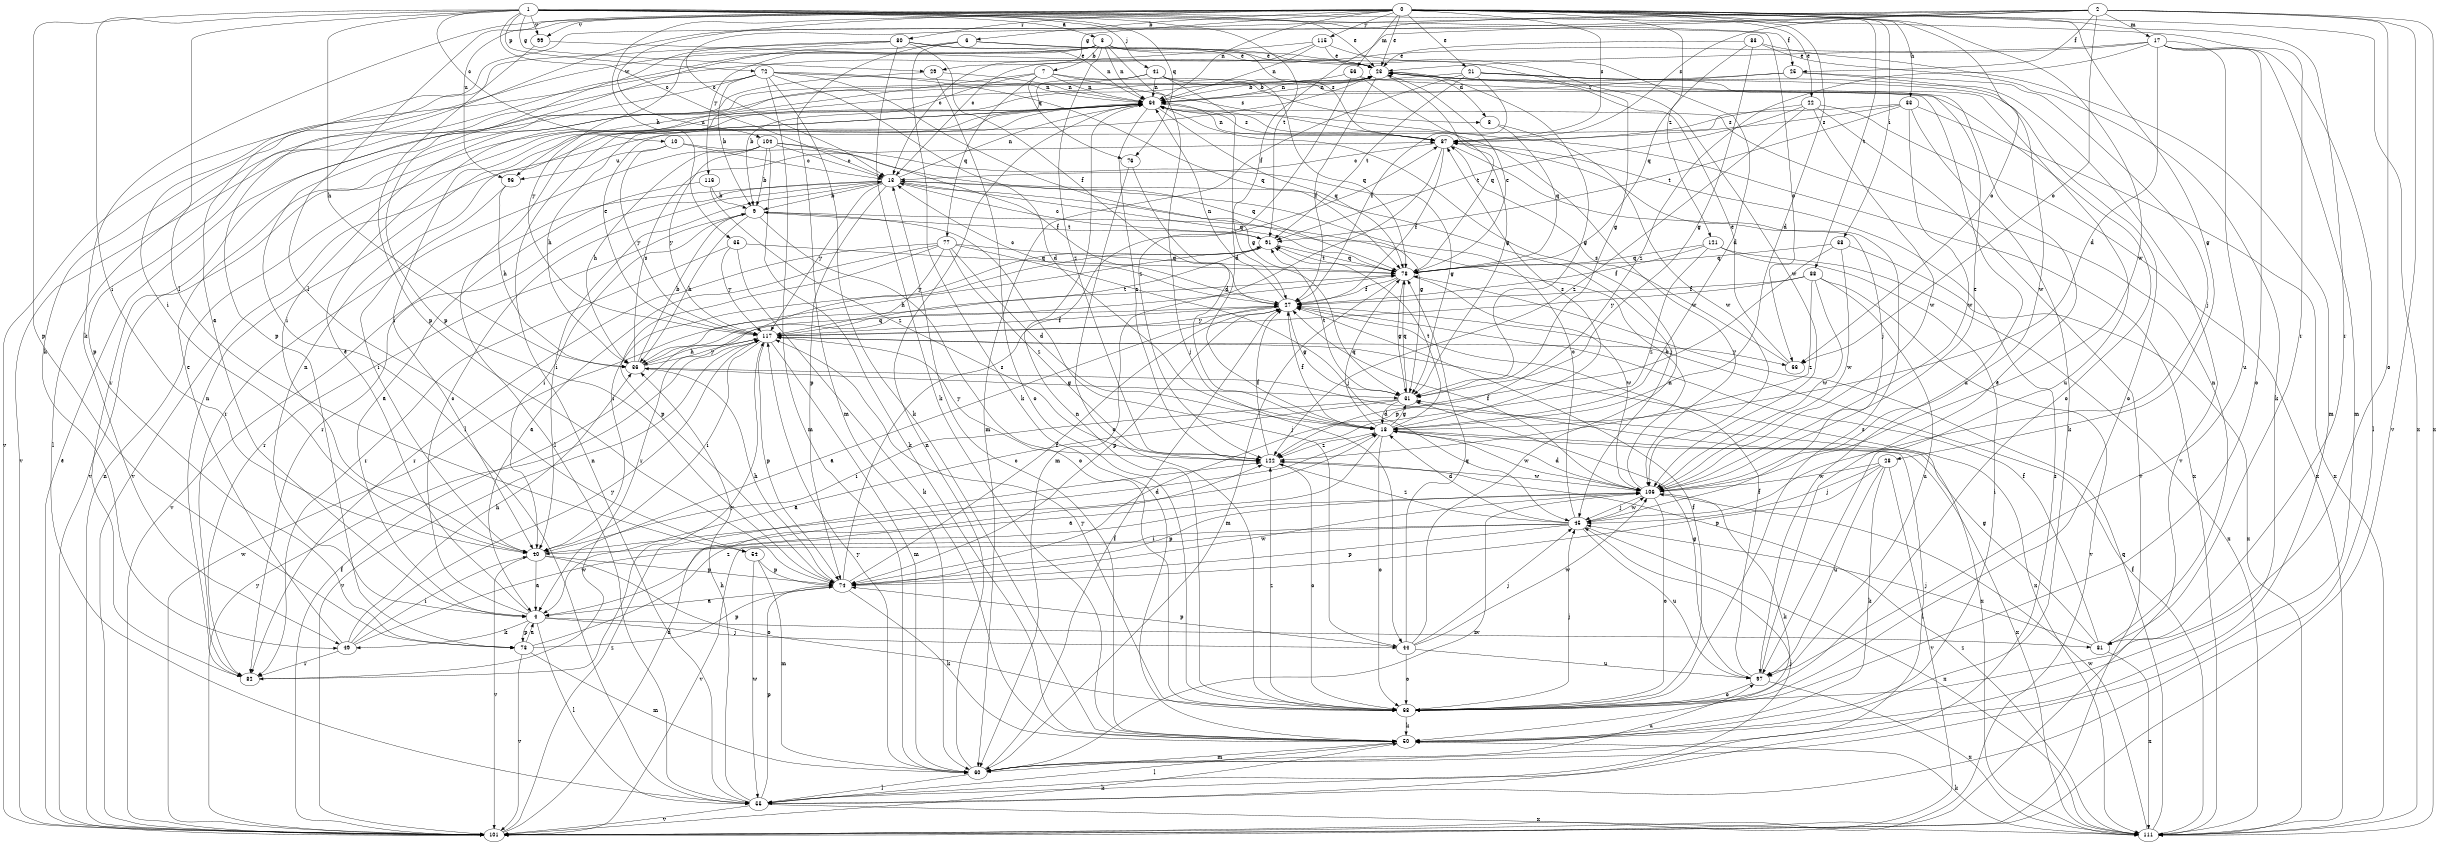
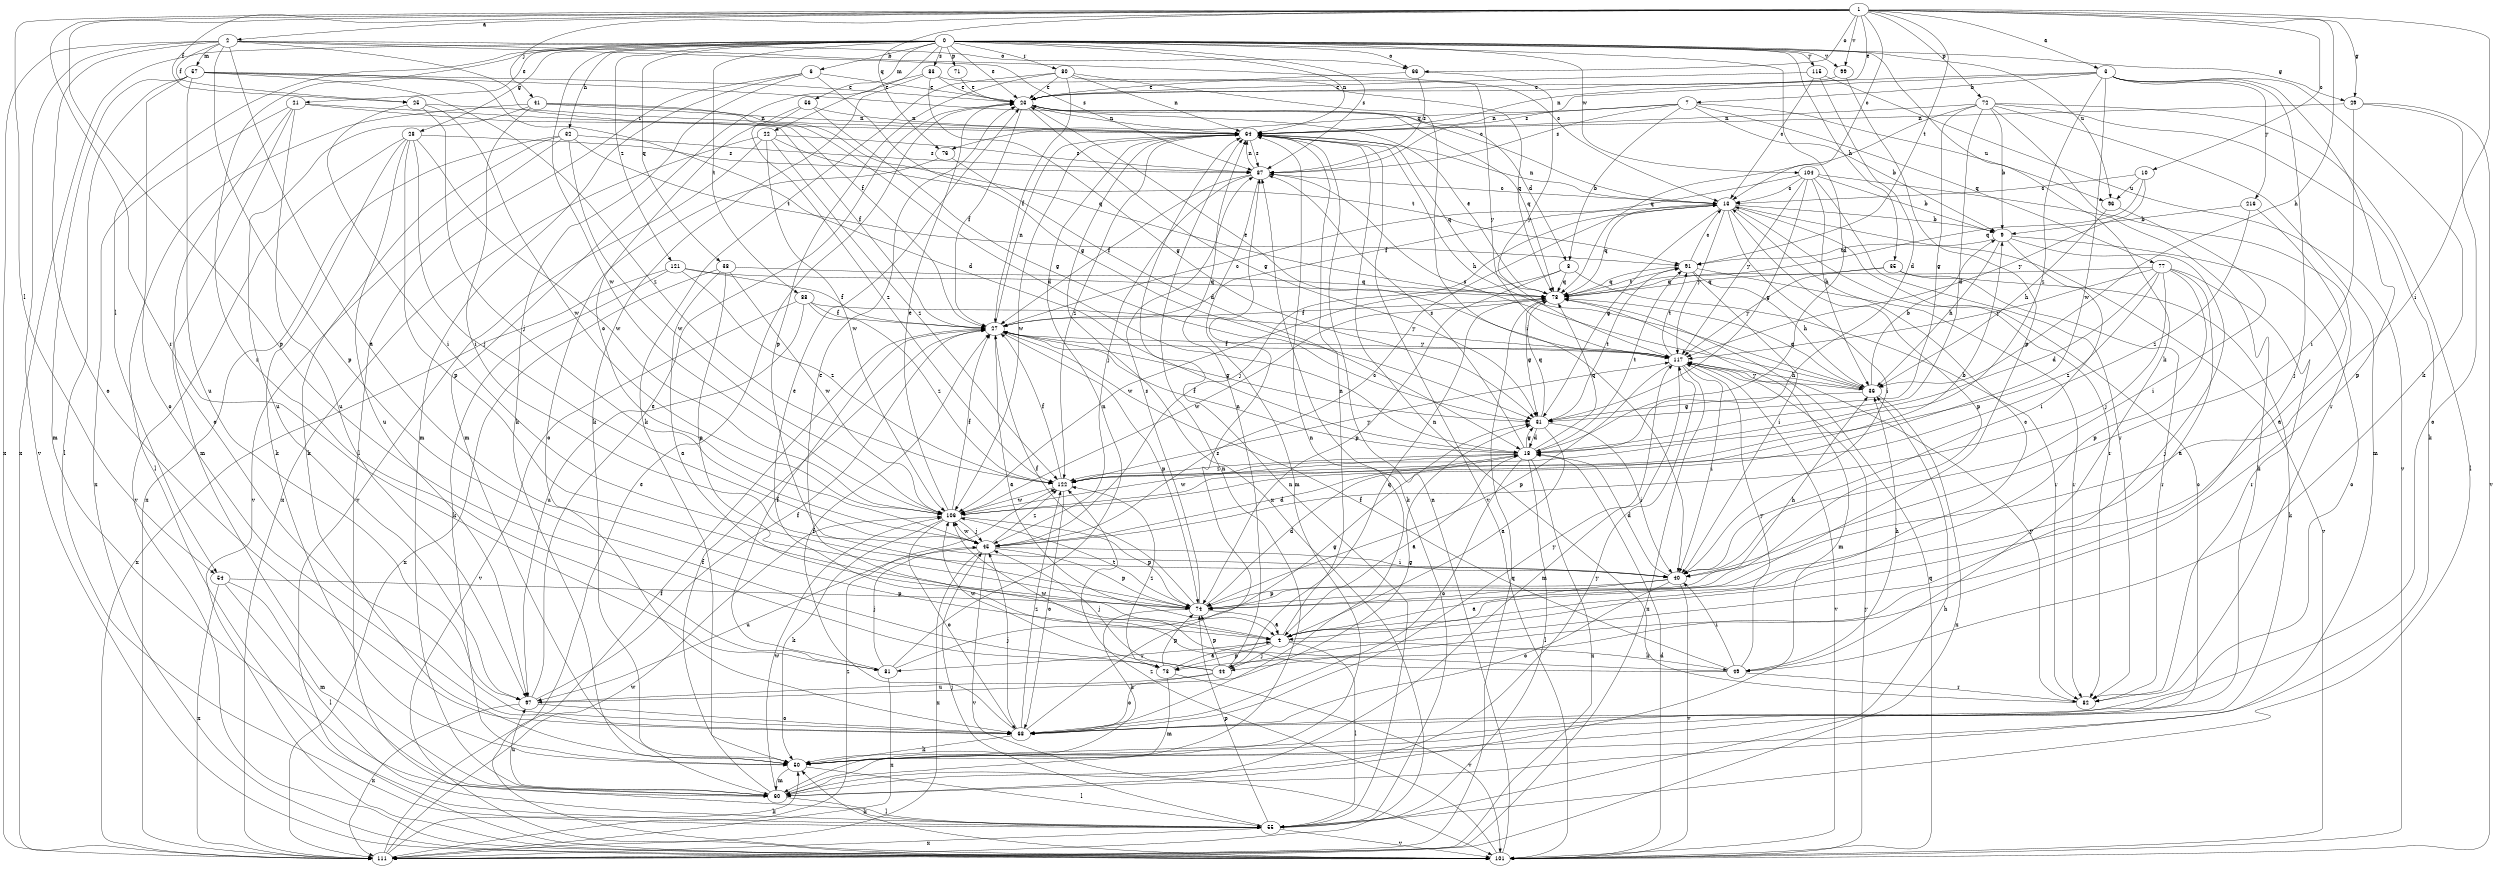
edge "1" -> "2": added, label "a"
node "17": label "17" -> "57"
edge "0" -> "83": added, label "s"
node "71": added
edge "115" -> "64": removed, label "n"
edge "56" -> "64": label "b" -> "n"
edge "21" -> "64": label "n" -> "r"
edge "25" -> "64": label "r" -> "n"
node "33": label "33" -> "32"
edge "0" -> "38": label "i" -> "q"
edge "21" -> "91": removed, label "t"
edge "28" -> "87": added, label "s"
node "116": label "116" -> "216"
edge "56" -> "68": now "56" -> "45"
edge "117" -> "66": reversed
edge "9" -> "82": now "8" -> "82"
edge "88" -> "106": removed, label "w"
edge "8" -> "74": added, label "p"
edge "29" -> "40": added, label "i"
edge "101" -> "27": now "49" -> "27"
edge "106" -> "18": now "74" -> "18"
edge "21" -> "101": label "v" -> "x"
edge "55" -> "87": label "s" -> "k"
edge "121" -> "50": label "i" -> "k"
edge "74" -> "106": label "w" -> "t"
edge "101" -> "78": label "w" -> "q"
edge "38" -> "4": added, label "a"
edge "54" -> "55": label "w" -> "l"
edge "54" -> "111": added, label "x"
